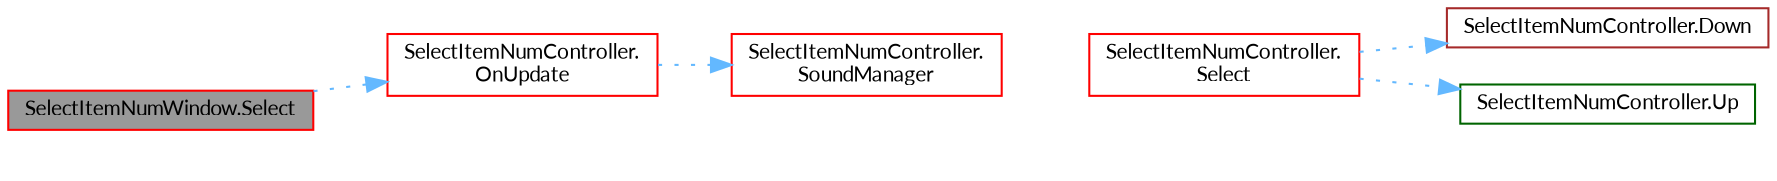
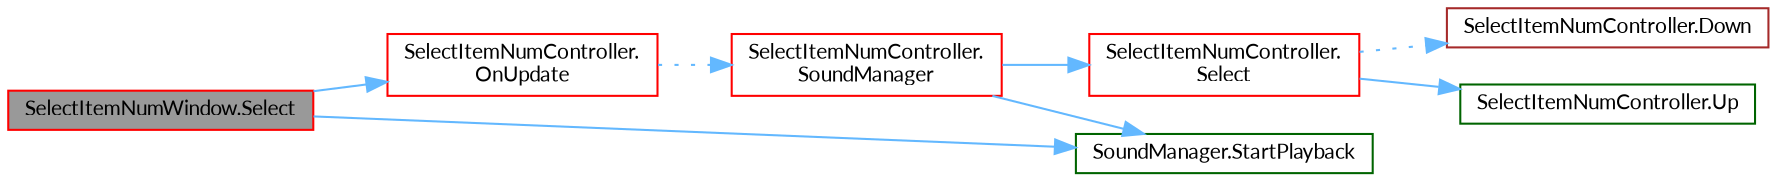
edge "SelectItemNumController. SoundManager" -> "SelectItemNumController. Select": added
edge "SelectItemNumController. Select" -> "SelectItemNumController.Up": style dotted -> solid
edge "SelectItemNumWindow.Select" -> "SelectItemNumController. OnUpdate": style dotted -> solid
node "SoundManager.StartPlayback": added
